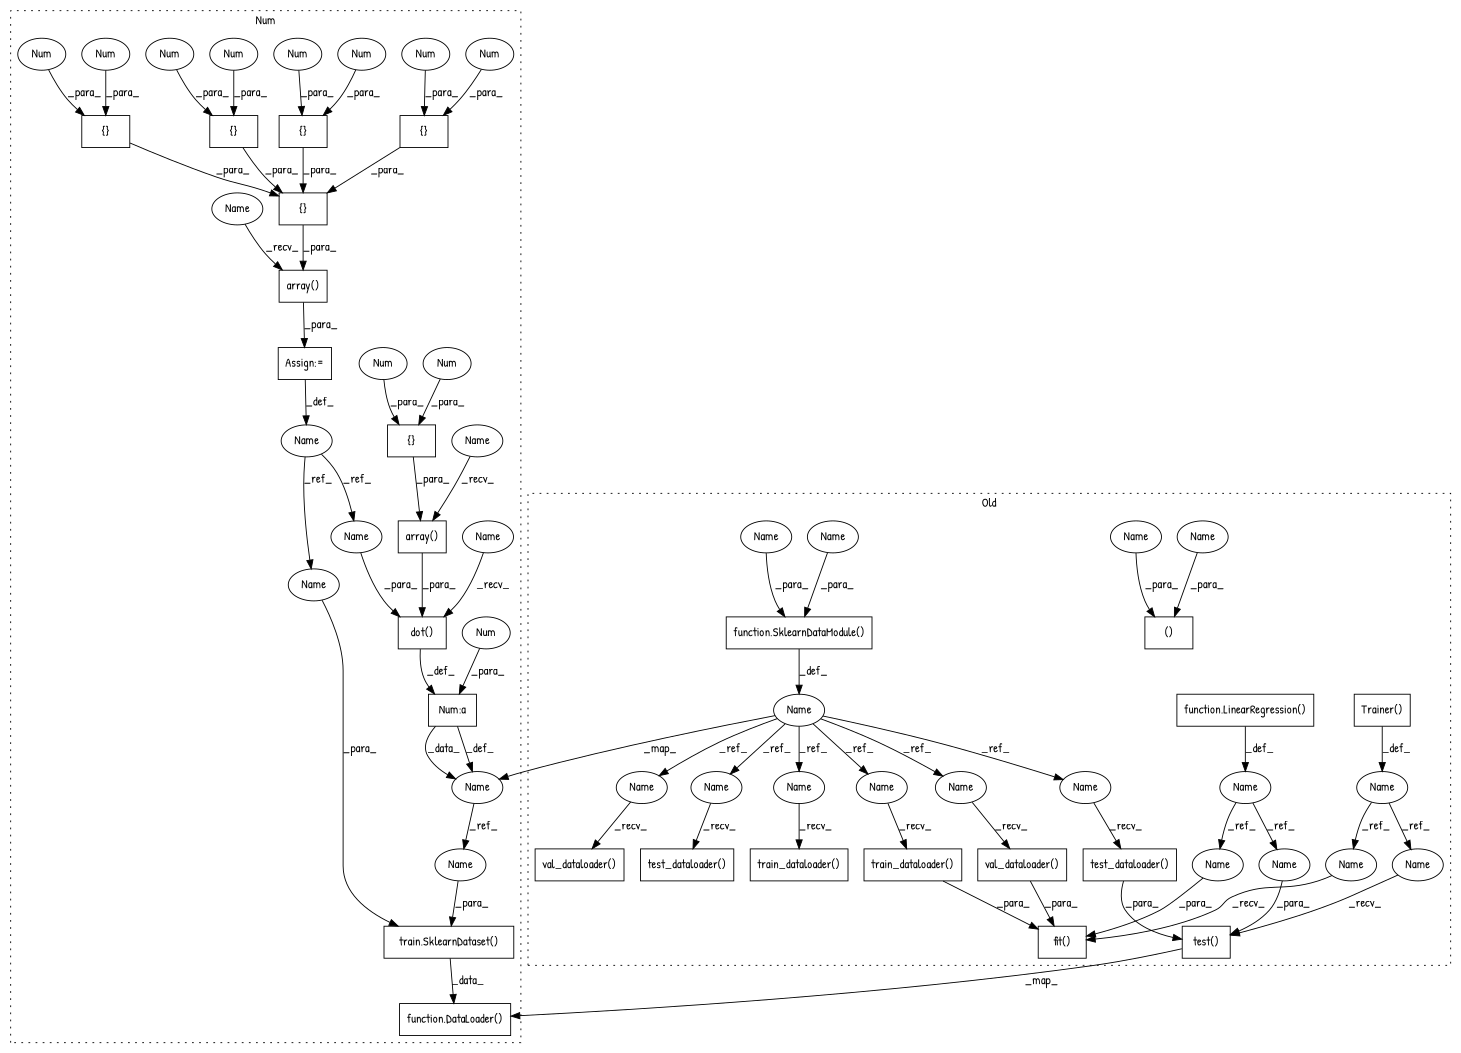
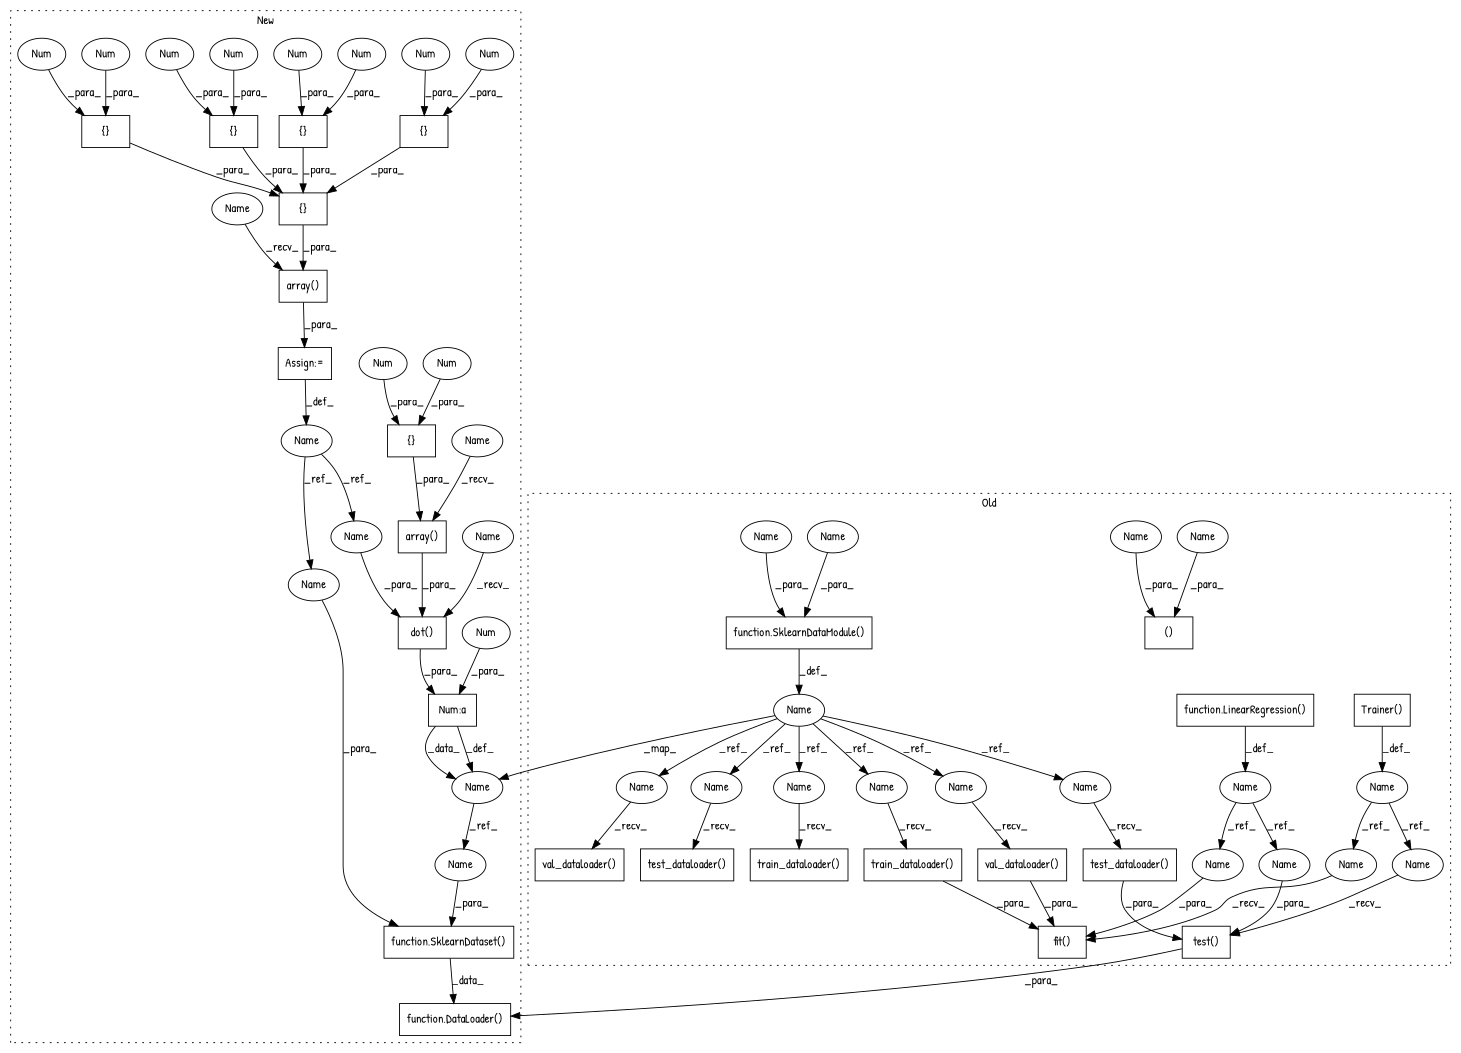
cluster "Num": label "Num" -> "New"
edge "dot()" -> "Num:a": label "_def_" -> "_para_"
node "train.SklearnDataset()": label "train.SklearnDataset()" -> "function.SklearnDataset()"
edge "test()" -> "function.DataLoader()": label "_map_" -> "_para_"
